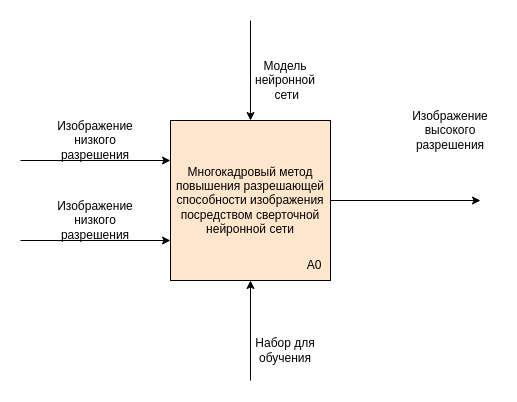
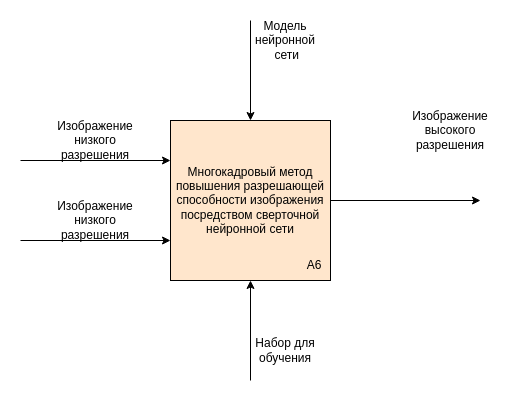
node "Модель нейронной сети": moved (286, 81) -> (286, 41)
node "A0": label "A0" -> "A6"
